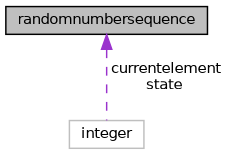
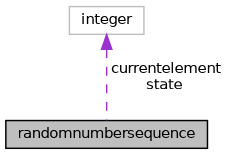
edge "integer" -> "randomnumbersequence": reversed
